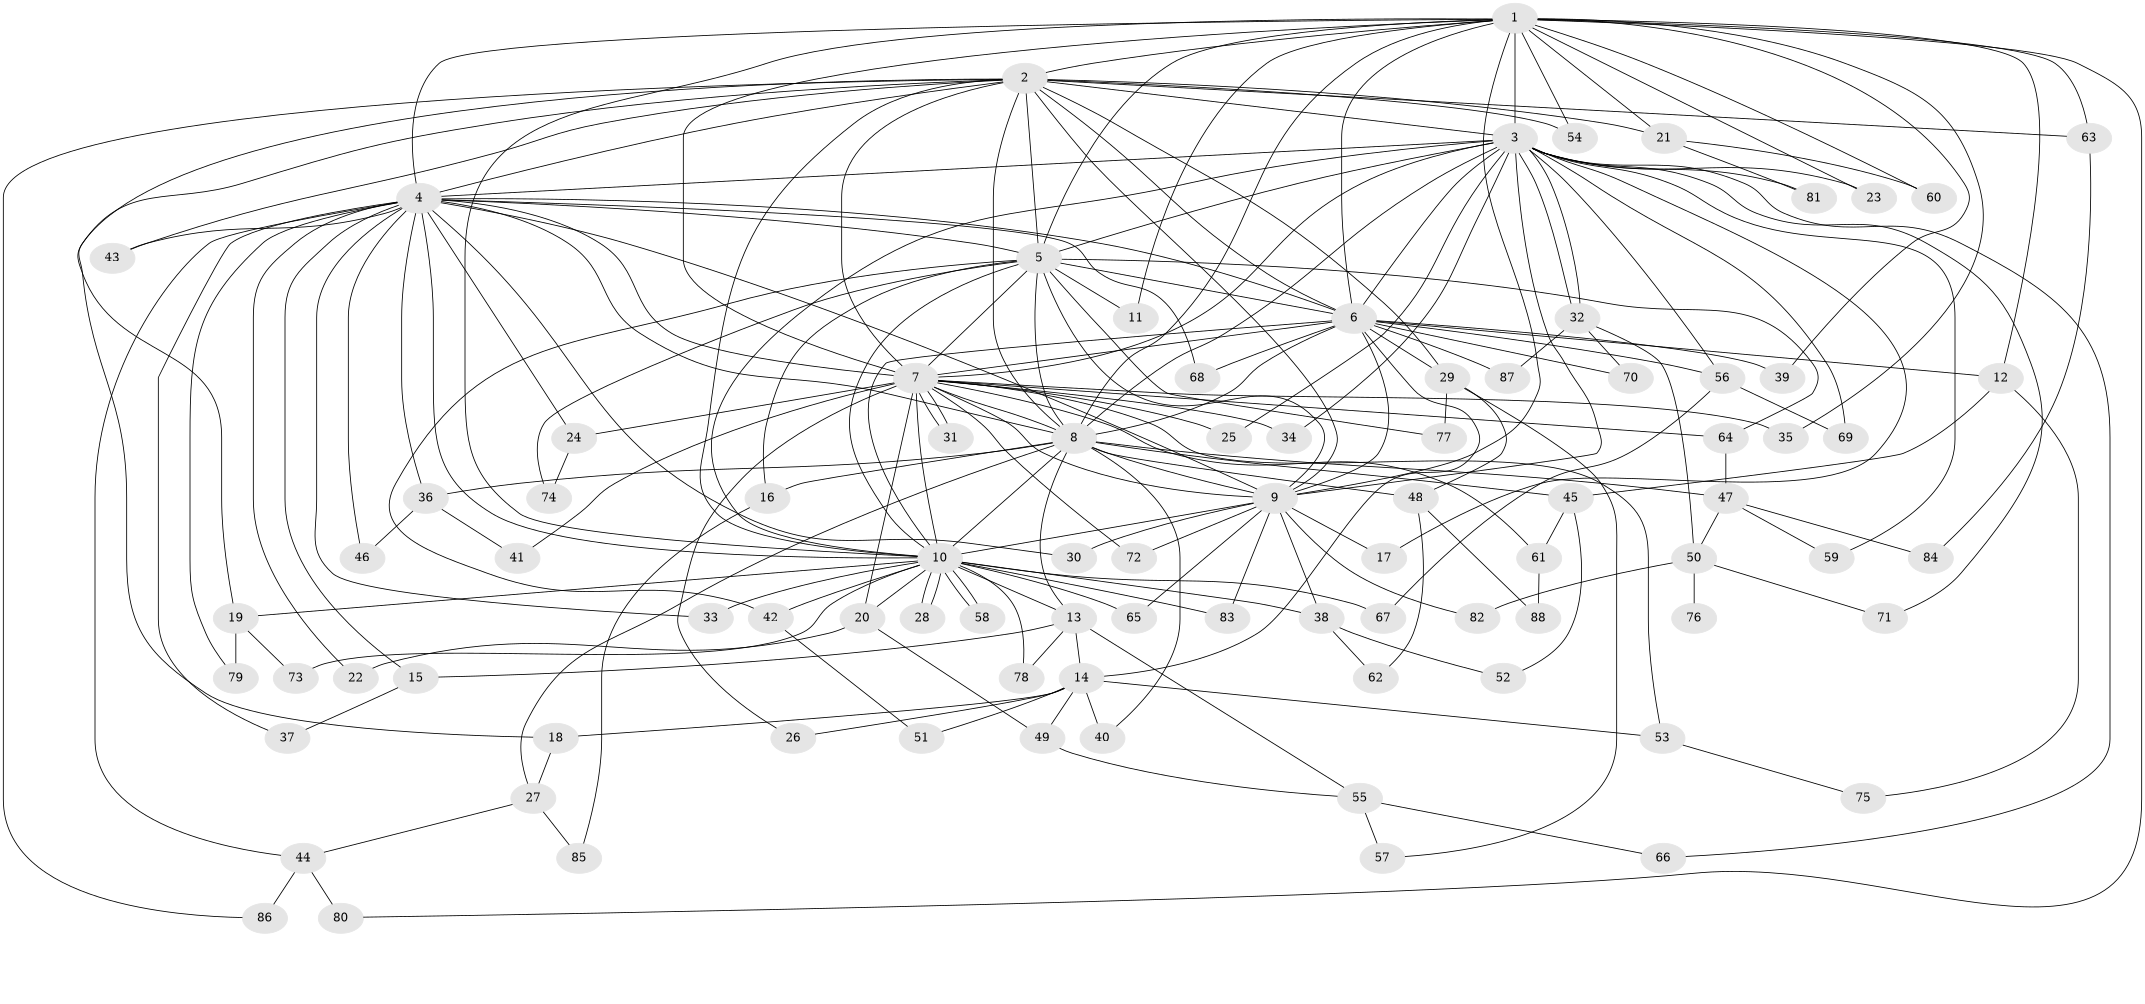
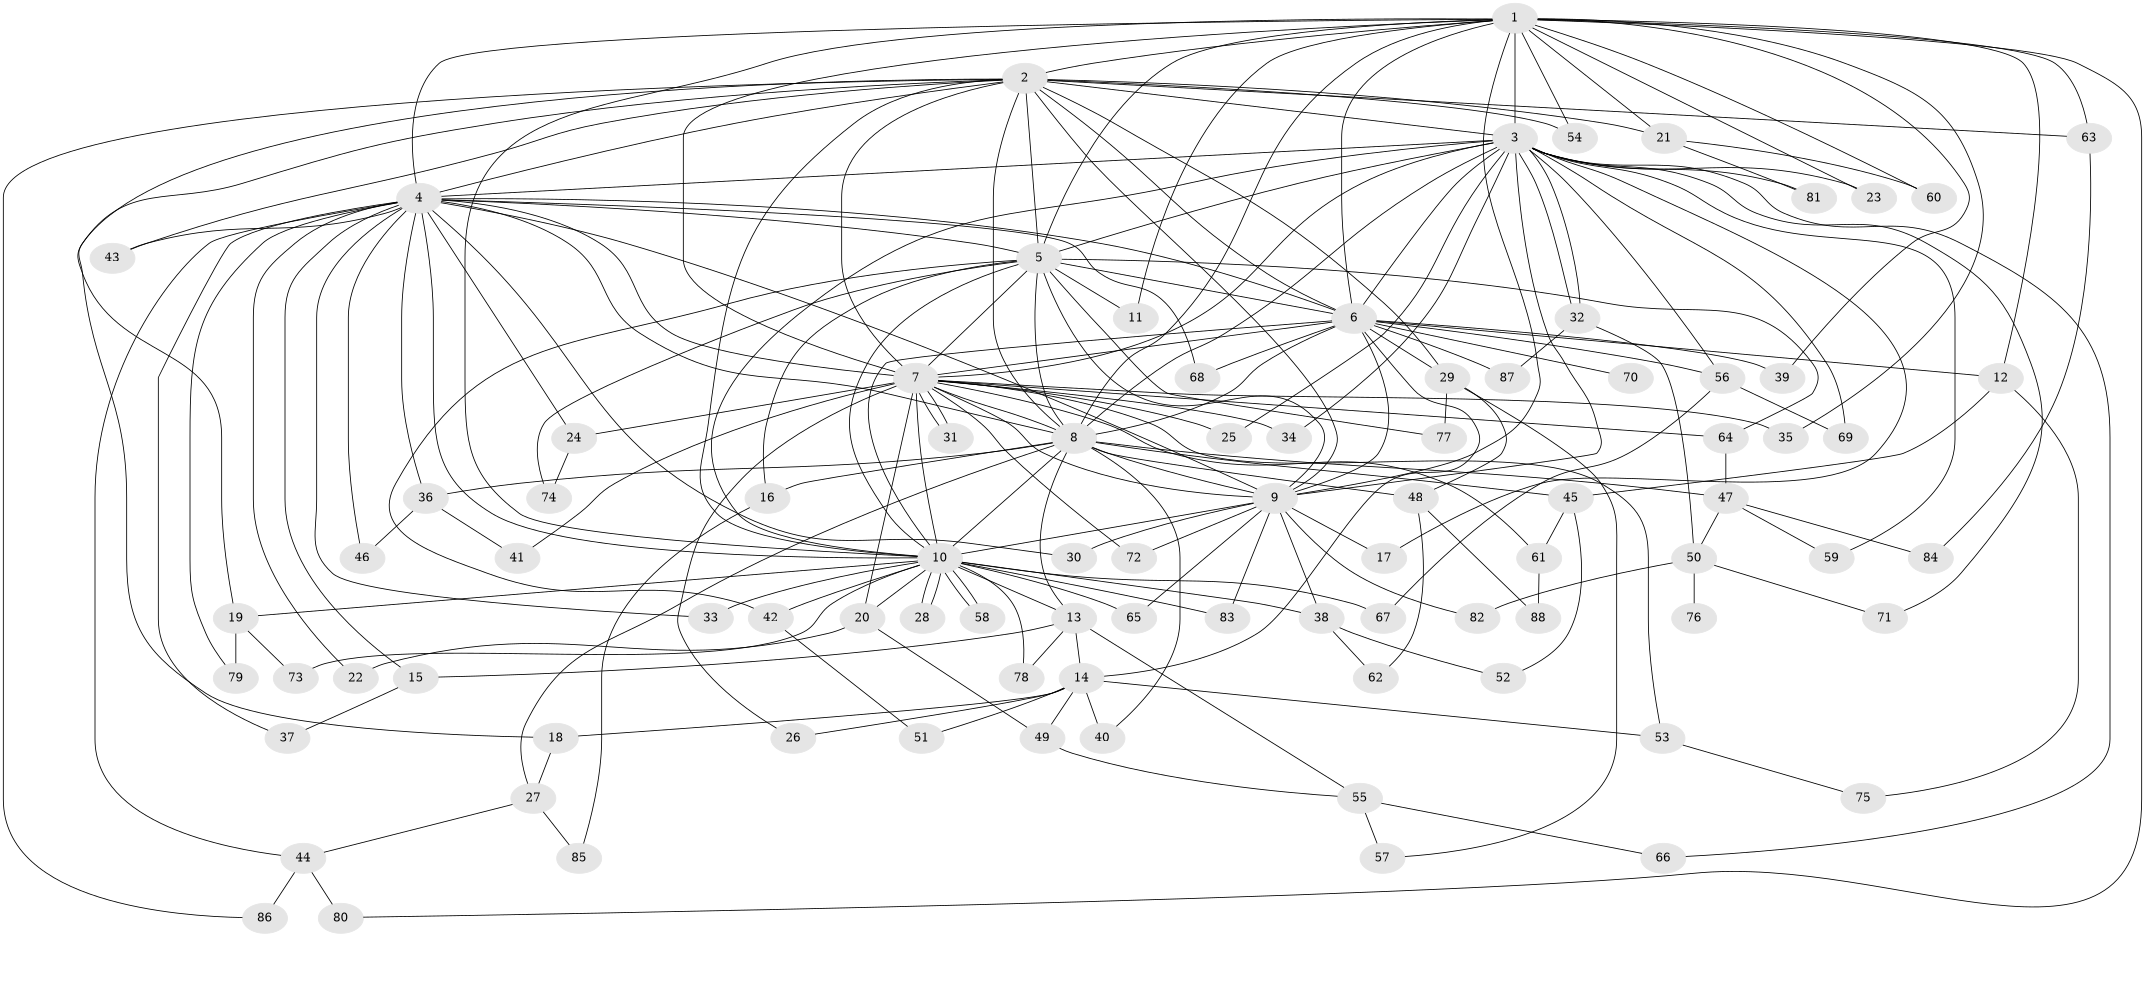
edge "32" -- "70": removed
